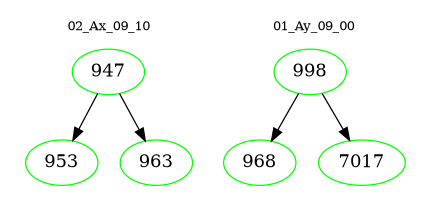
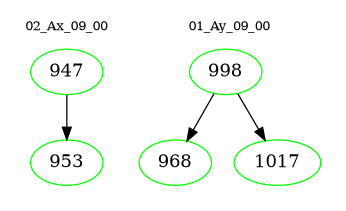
cluster "02_Ax_09_10": label "02_Ax_09_10" -> "02_Ax_09_00"
node "963": removed
node "7017": label "7017" -> "1017"
